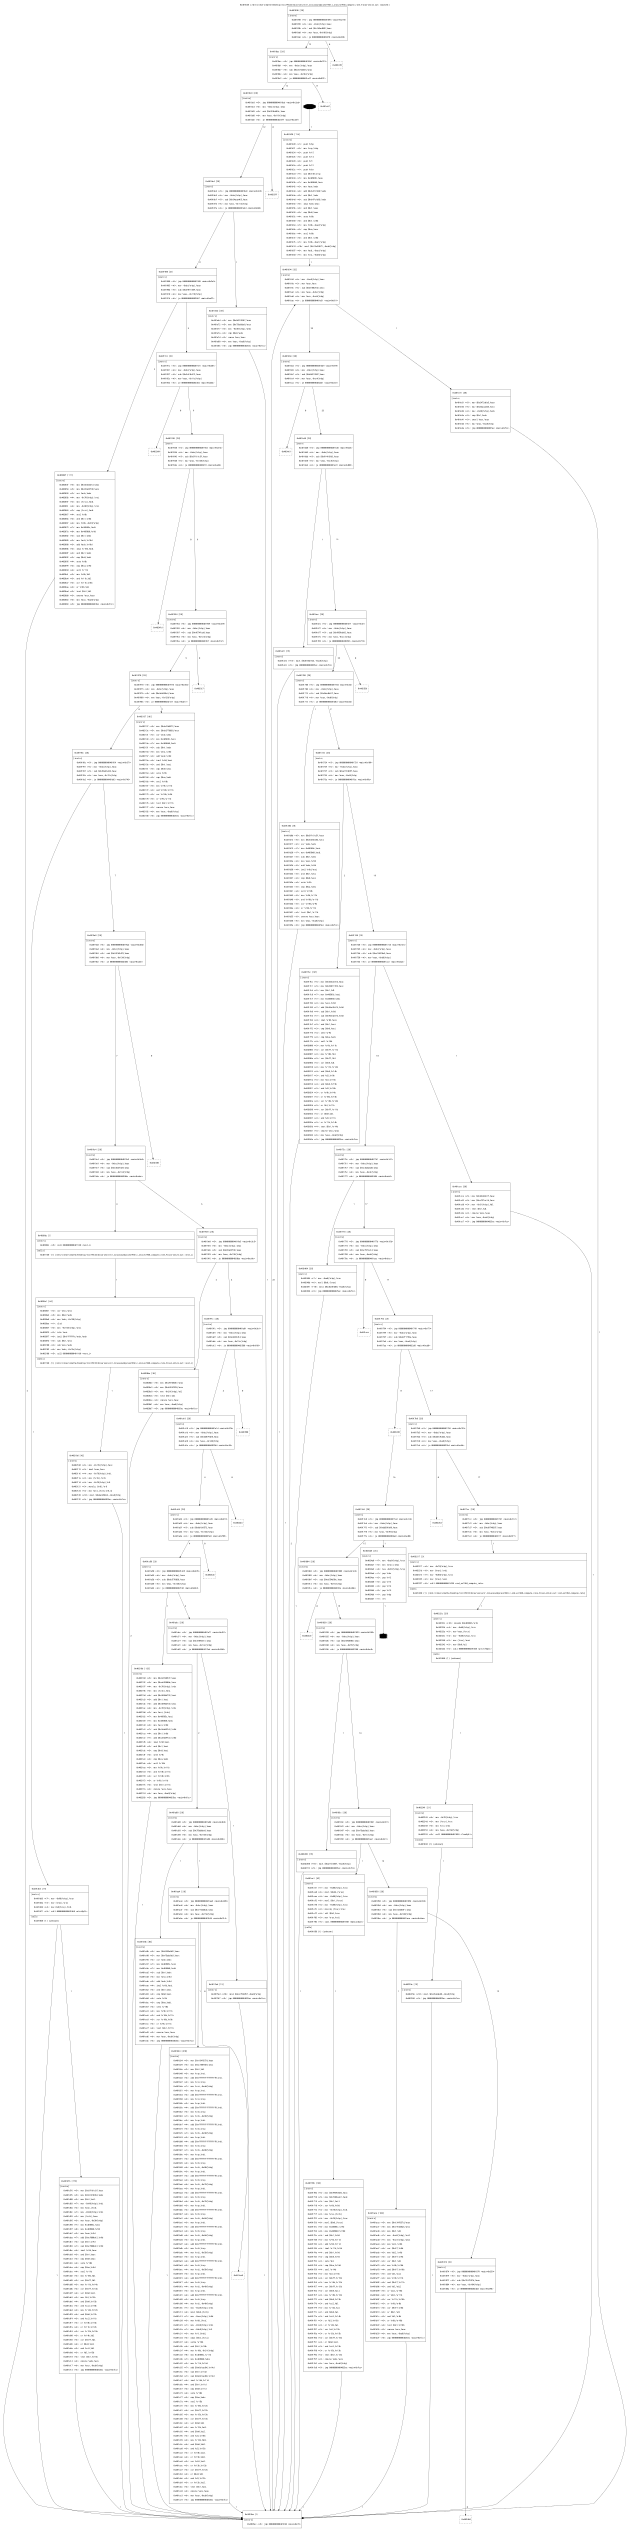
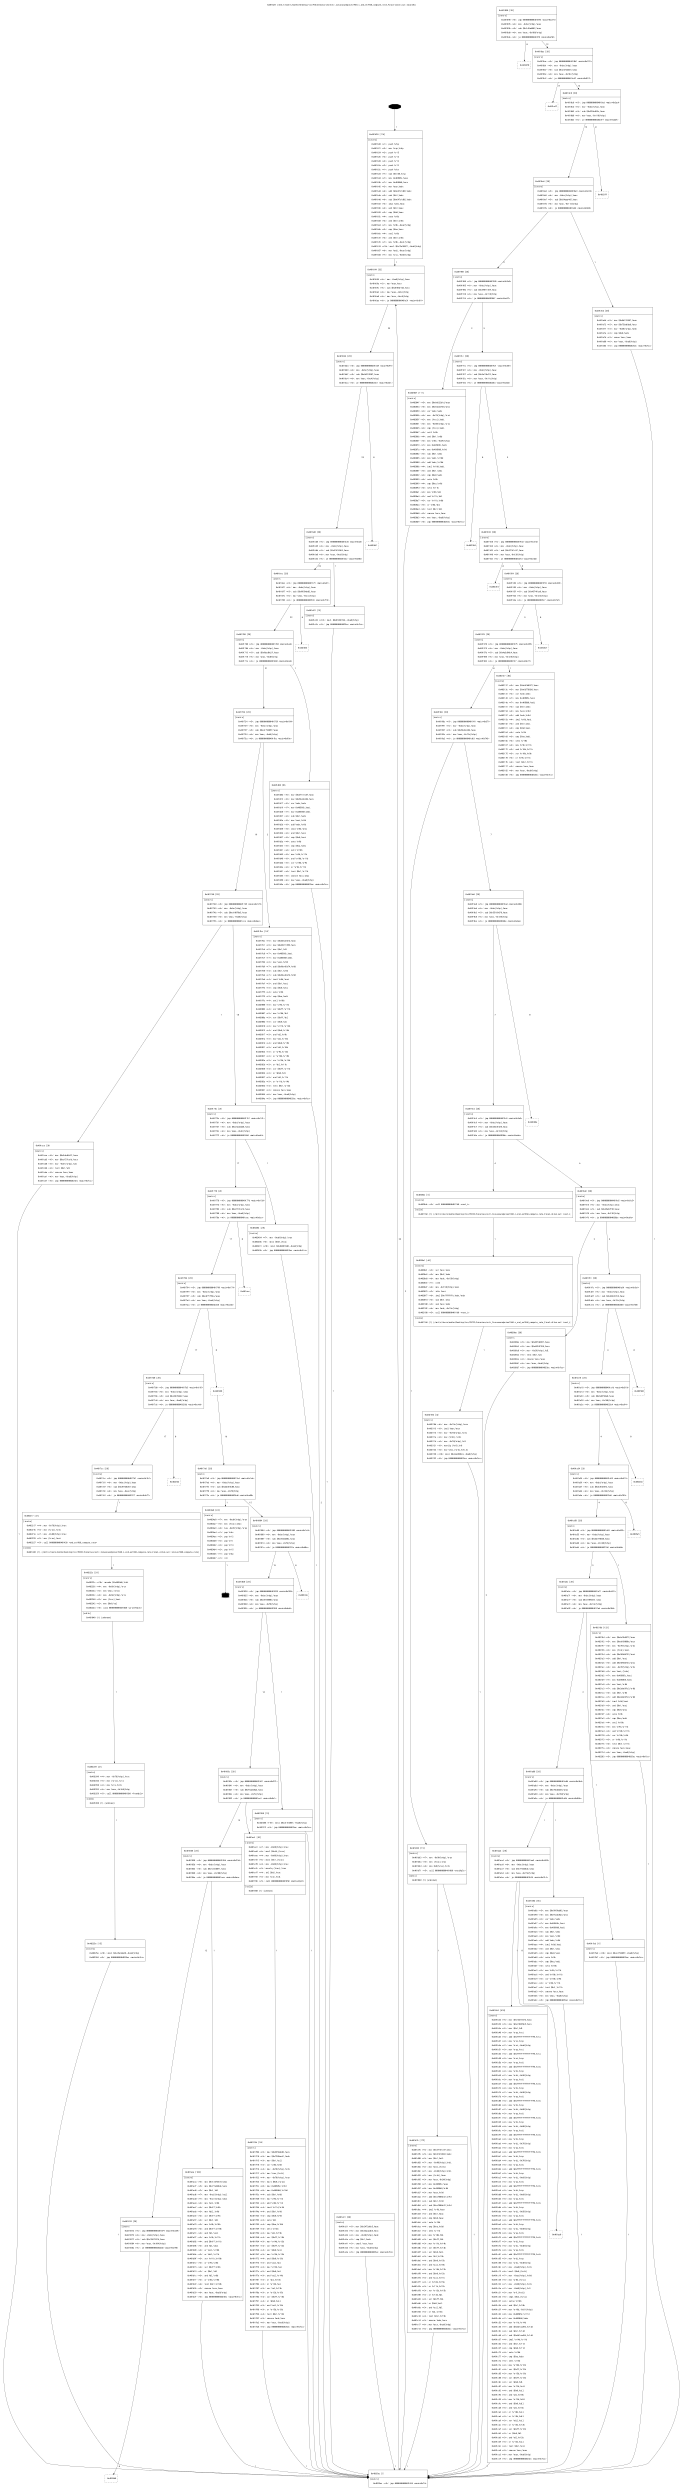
edge "0x401694 [32]" -> "0x401e31 [30]": removed, label "1"
